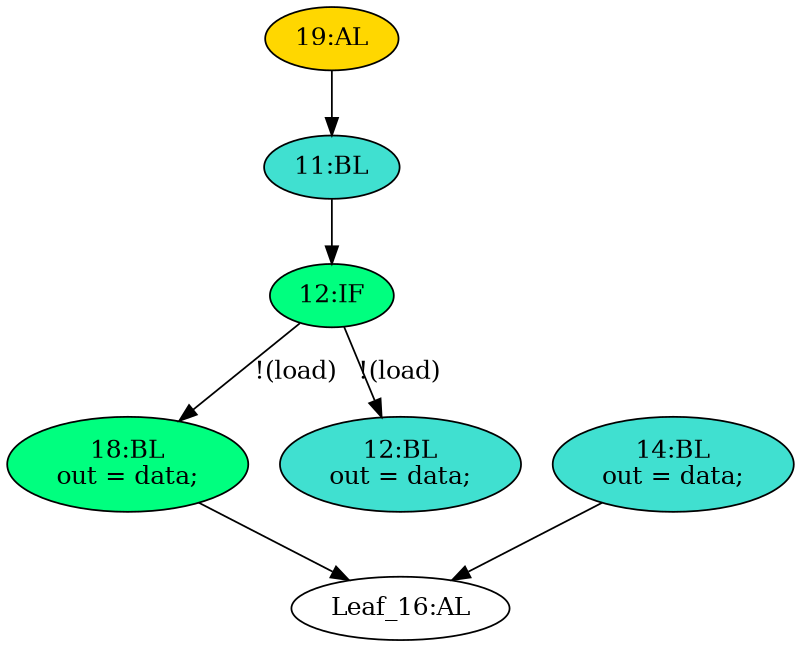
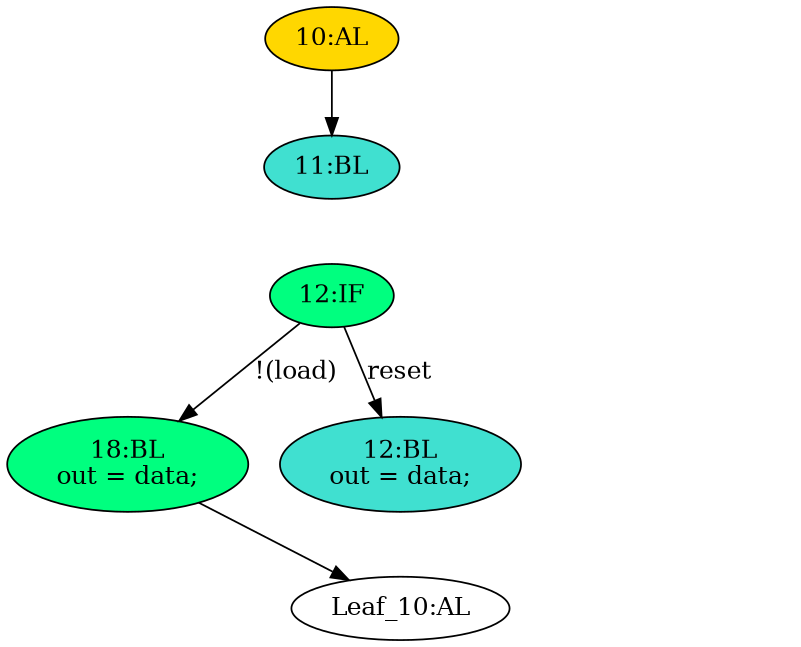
node "19:AL": label "19:AL" -> "10:AL"
edge "11:BL" -> "12:IF": removed
edge "12:IF" -> "12:BL out = data;": label "!(load)" -> "reset"
node "14:BL out = data;": removed
node "Leaf_16:AL": label "Leaf_16:AL" -> "Leaf_10:AL"
